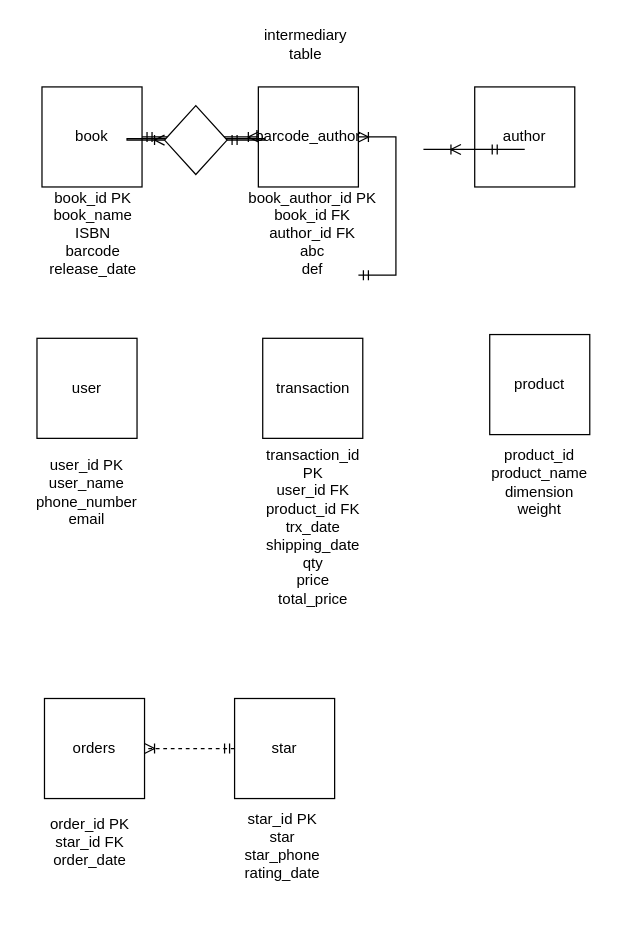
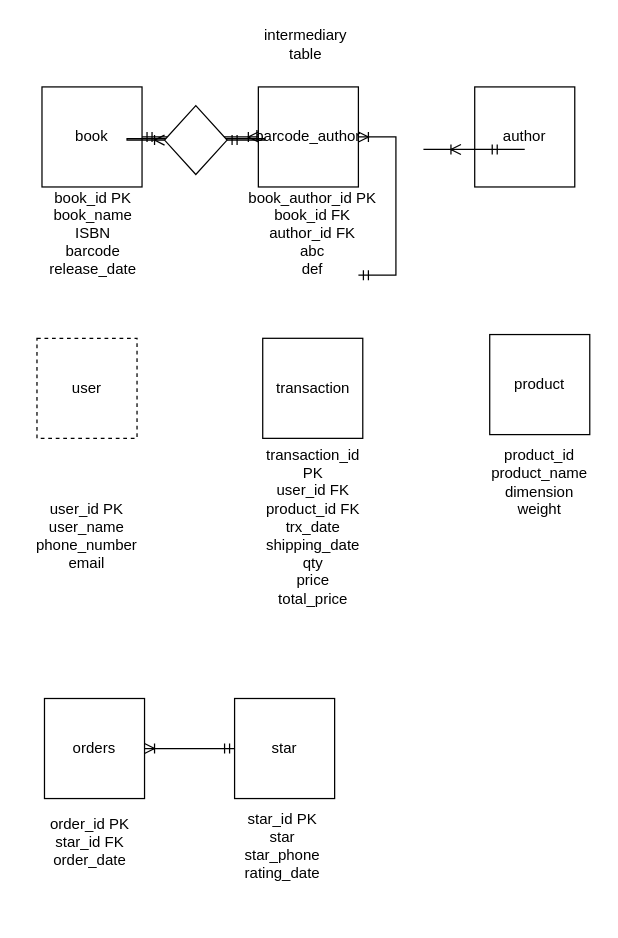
node "user": style solid -> dashed
node "user_id PK user_name phone_number email": moved (87, 491) -> (87, 535)
edge "orders" -- "star": style dashed -> solid
